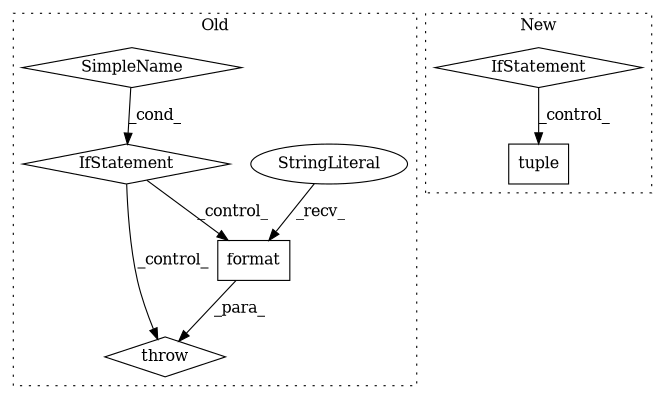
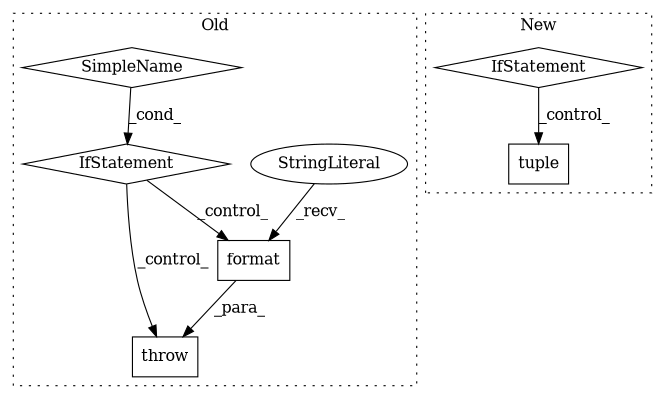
node "throw": shape diamond -> box
